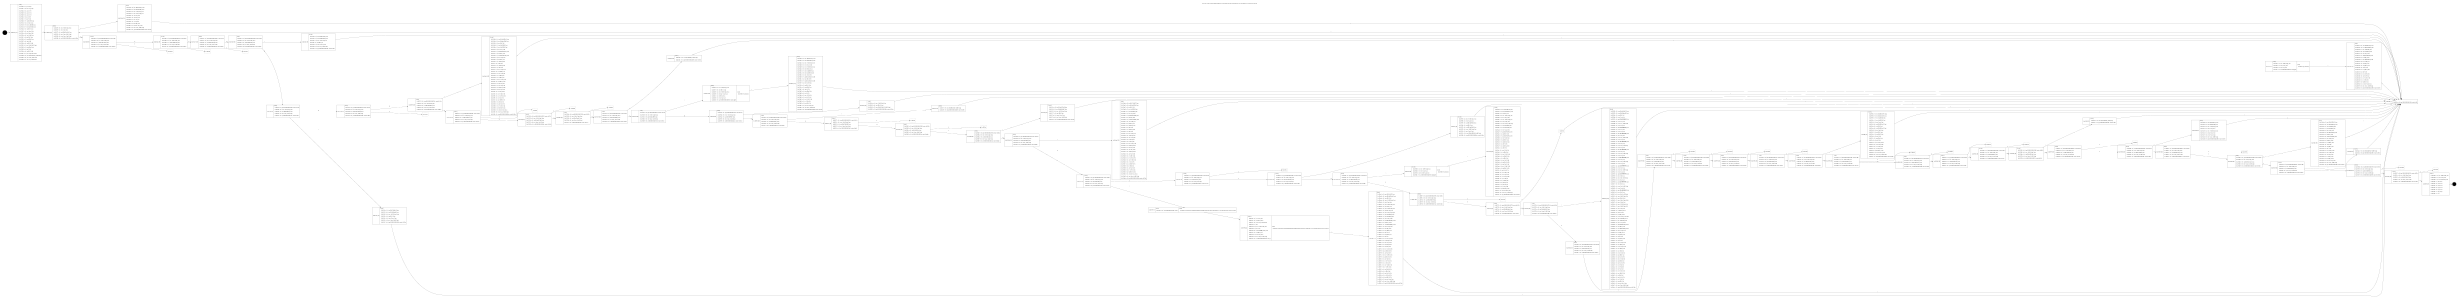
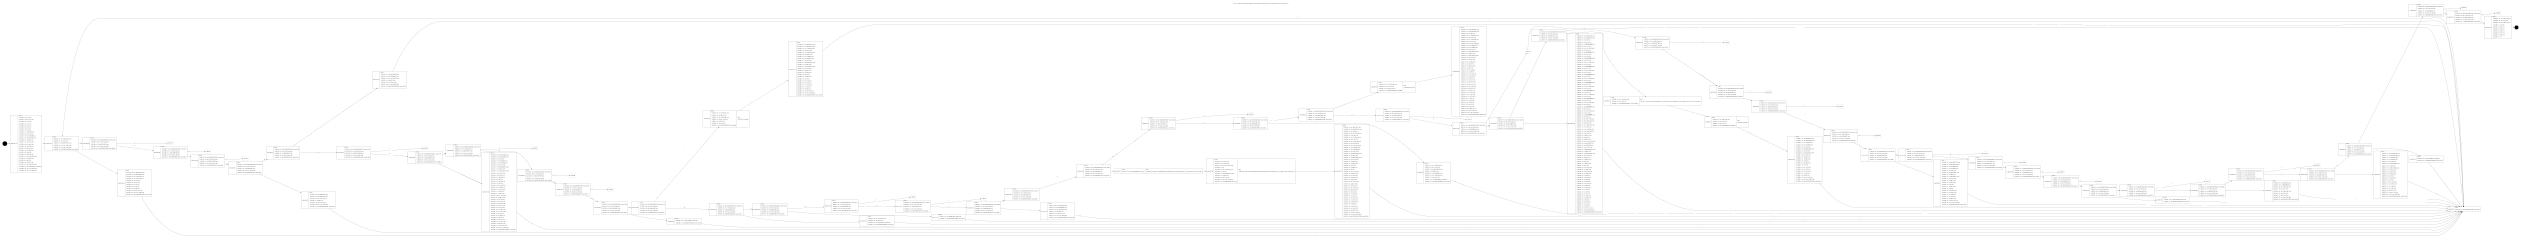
node "0x401fe6 [12]": added
node "0x401ddd [147]": removed
